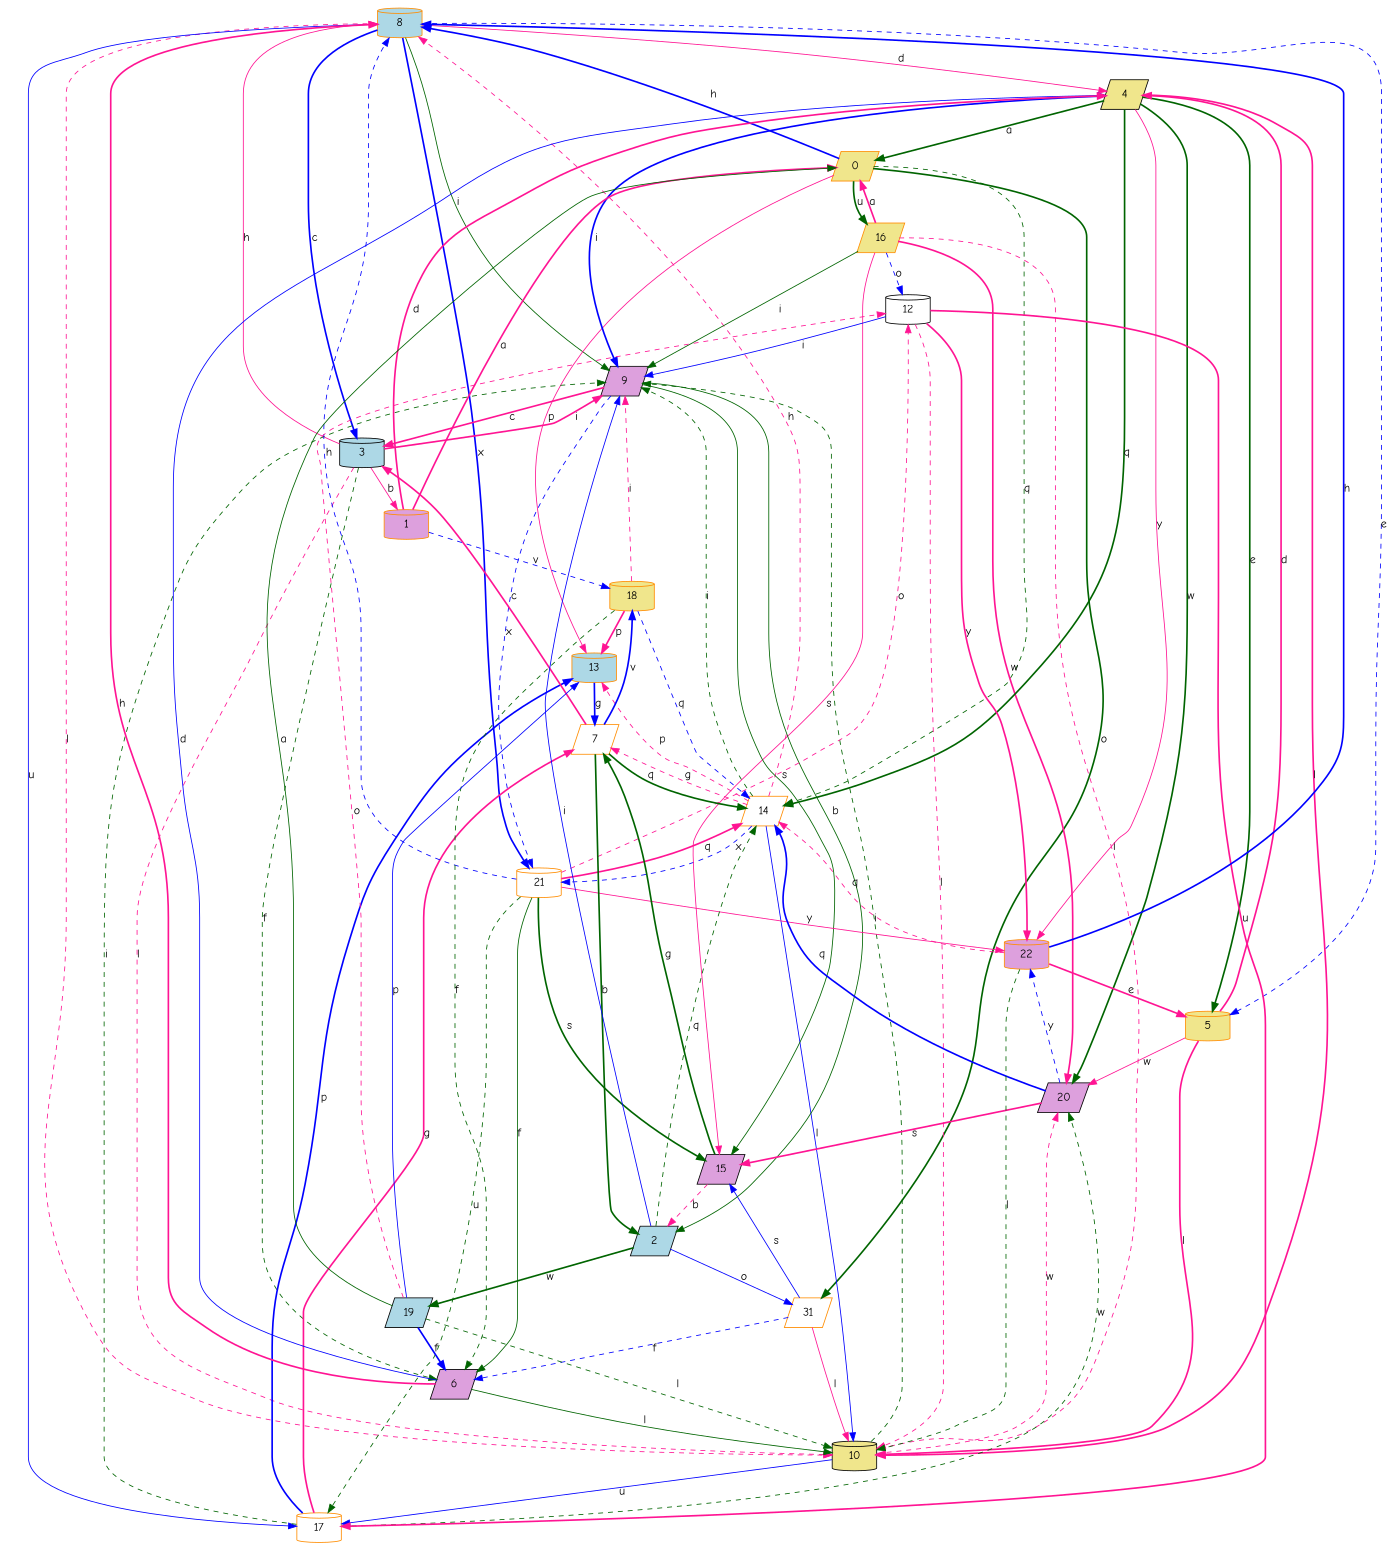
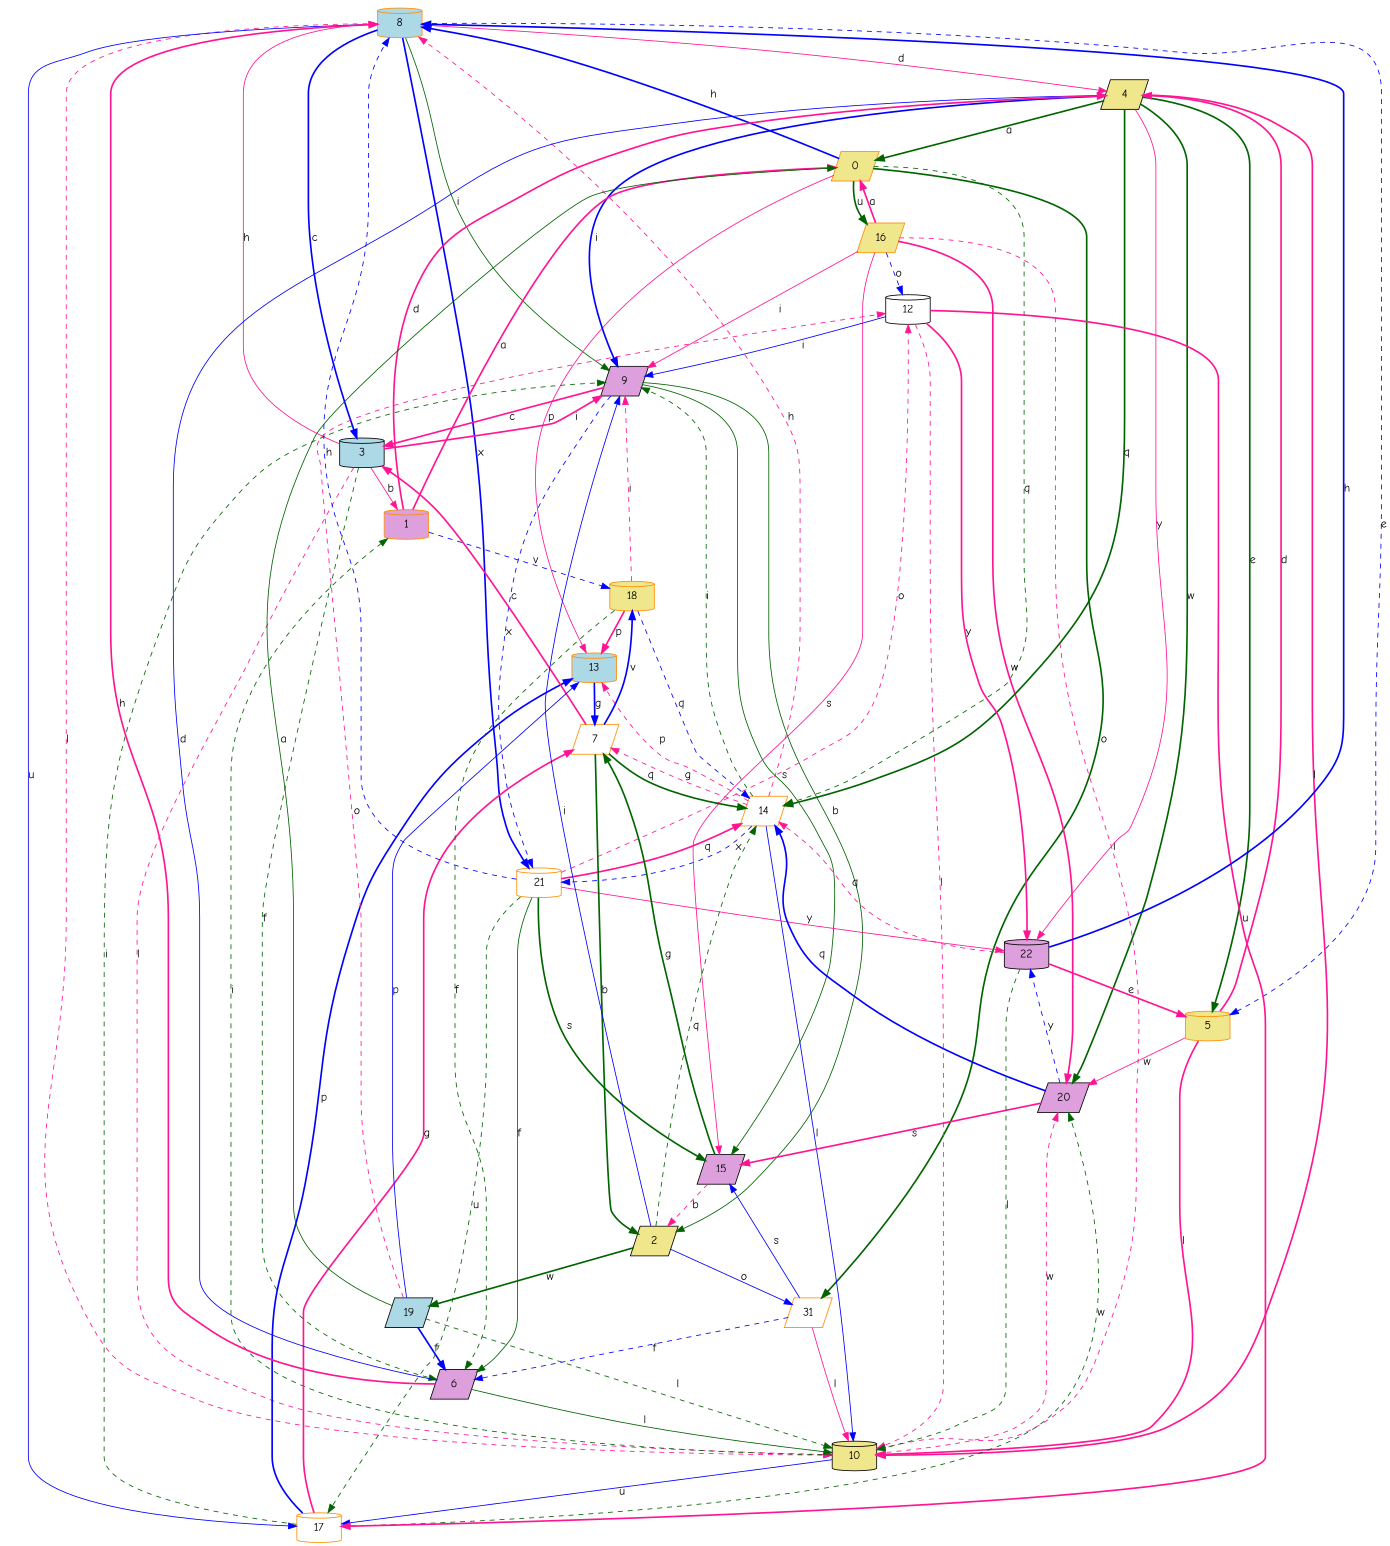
edge "16" -> "9": color darkgreen -> deeppink
edge "10" -> "9": now "10" -> "1"
node "22": color darkorange -> black
node "2": fillcolor lightblue -> khaki
